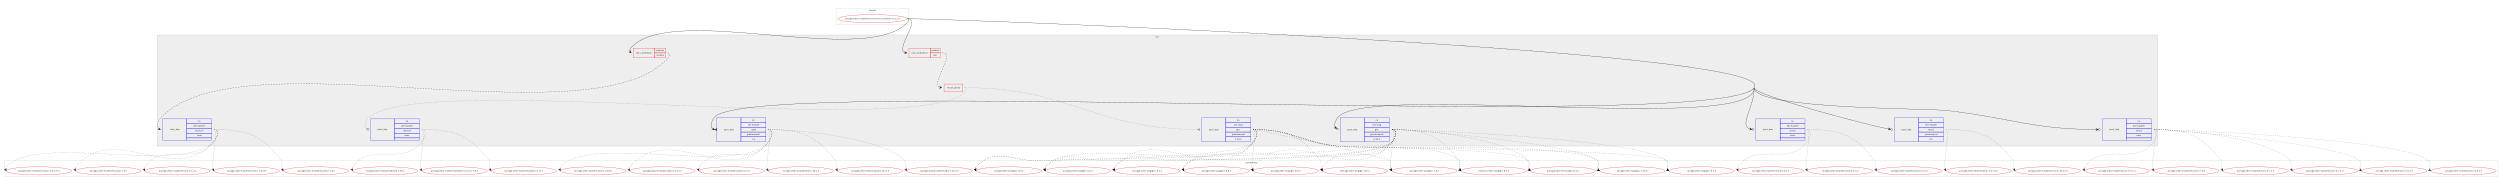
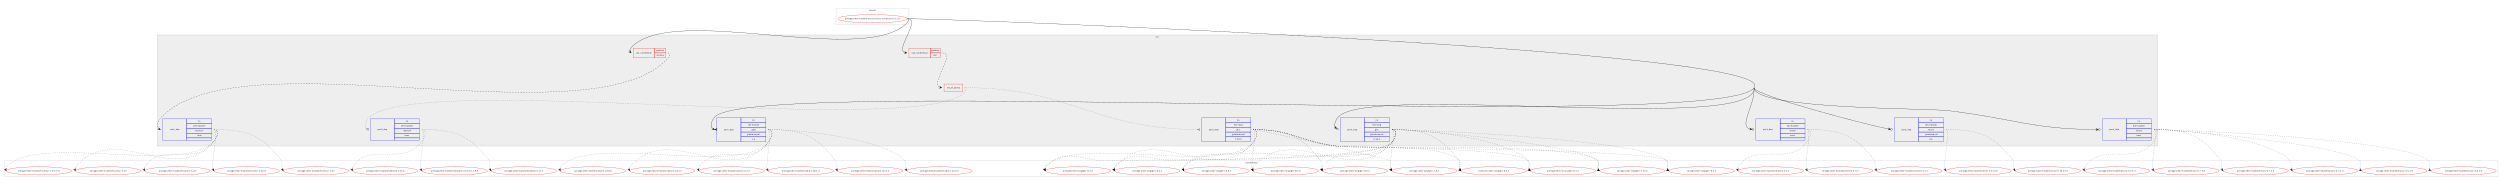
node "portage://dev-haskell/lang-1.18.1.5": label "portage://dev-haskell/lang-1.18.1.5" -> "portage://dev-haskell/cabal-1.18.1.5"
node "portage://dev-lang/ghc-8.4.1": removed
